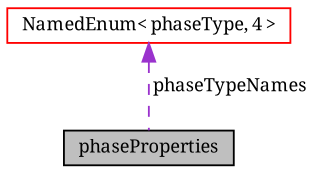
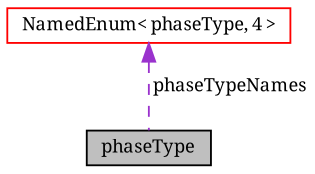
node "phaseProperties": label "phaseProperties" -> "phaseType"
